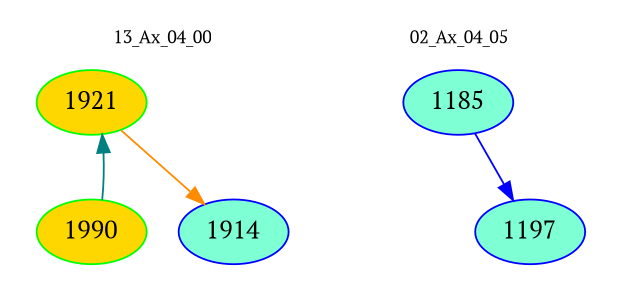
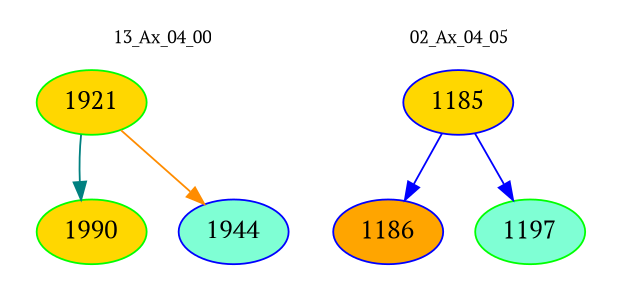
node "1185": fillcolor aquamarine -> gold
edge "1990" -> "1921": reversed
node "1914": label "1914" -> "1944"
node "1186": added
node "1197": color blue -> green
